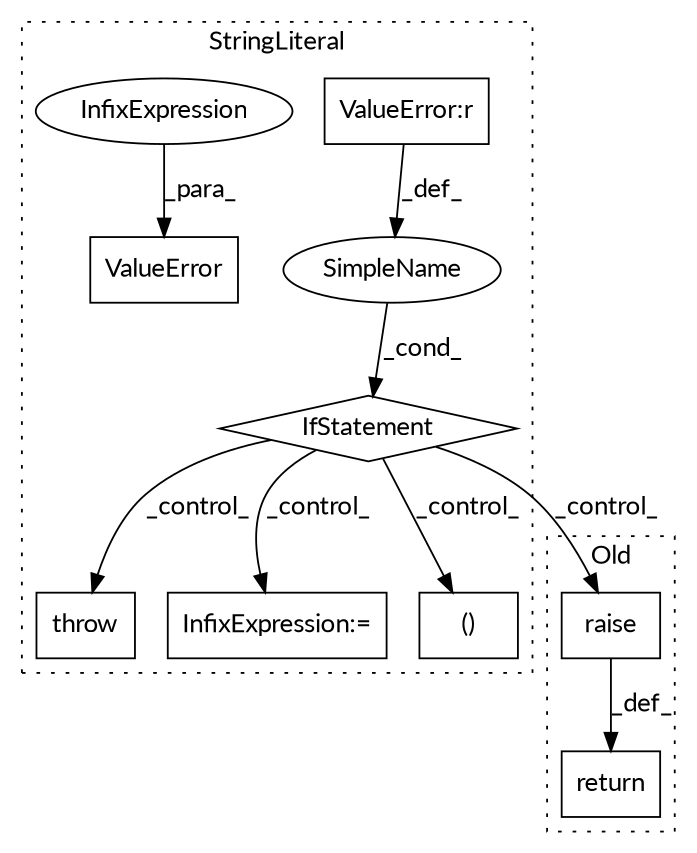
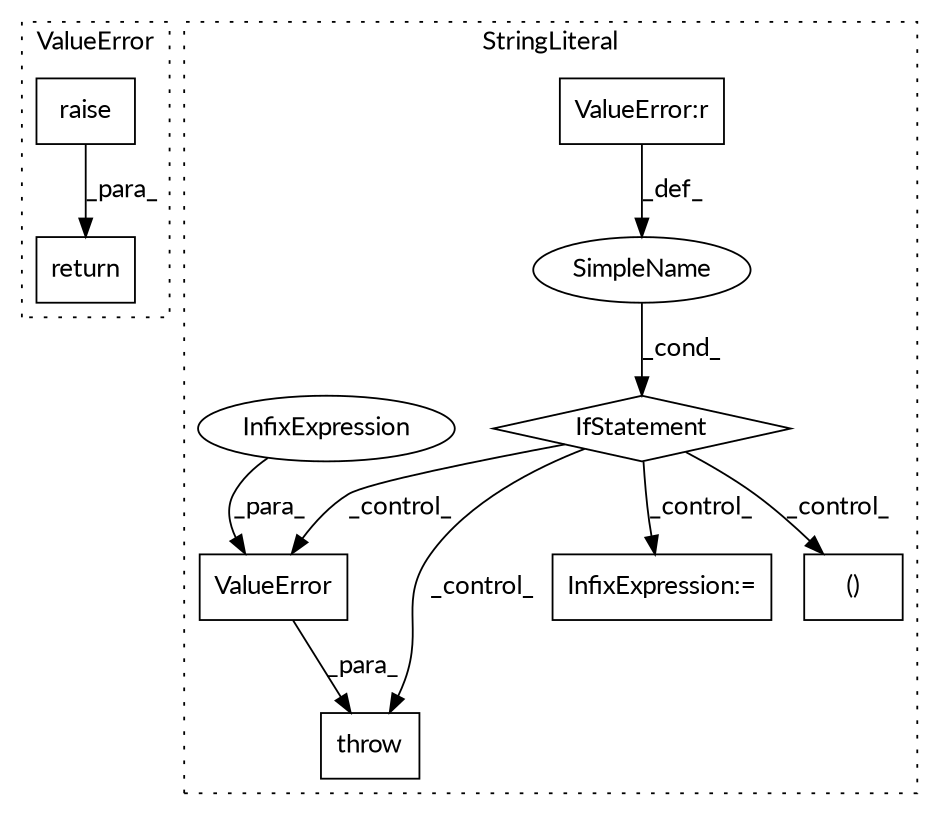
edge "IfStatement" -> "raise": now "IfStatement" -> "ValueError"
cluster "Old": label "Old" -> "ValueError"
edge "ValueError" -> "throw": added, label "_para_"
edge "raise" -> "return": label "_def_" -> "_para_"
